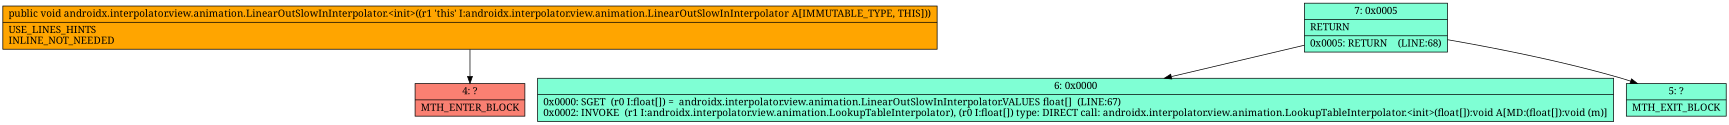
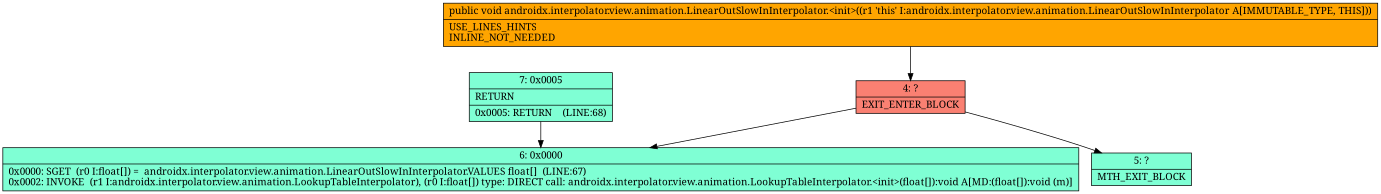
edge "7: 0x0005" -> "5: ?": now "4: ?" -> "5: ?"
node "4: ?": text "MTH_ENTER_BLOCK" -> "EXIT_ENTER_BLOCK"
edge "4: ?" -> "6: 0x0000": added
